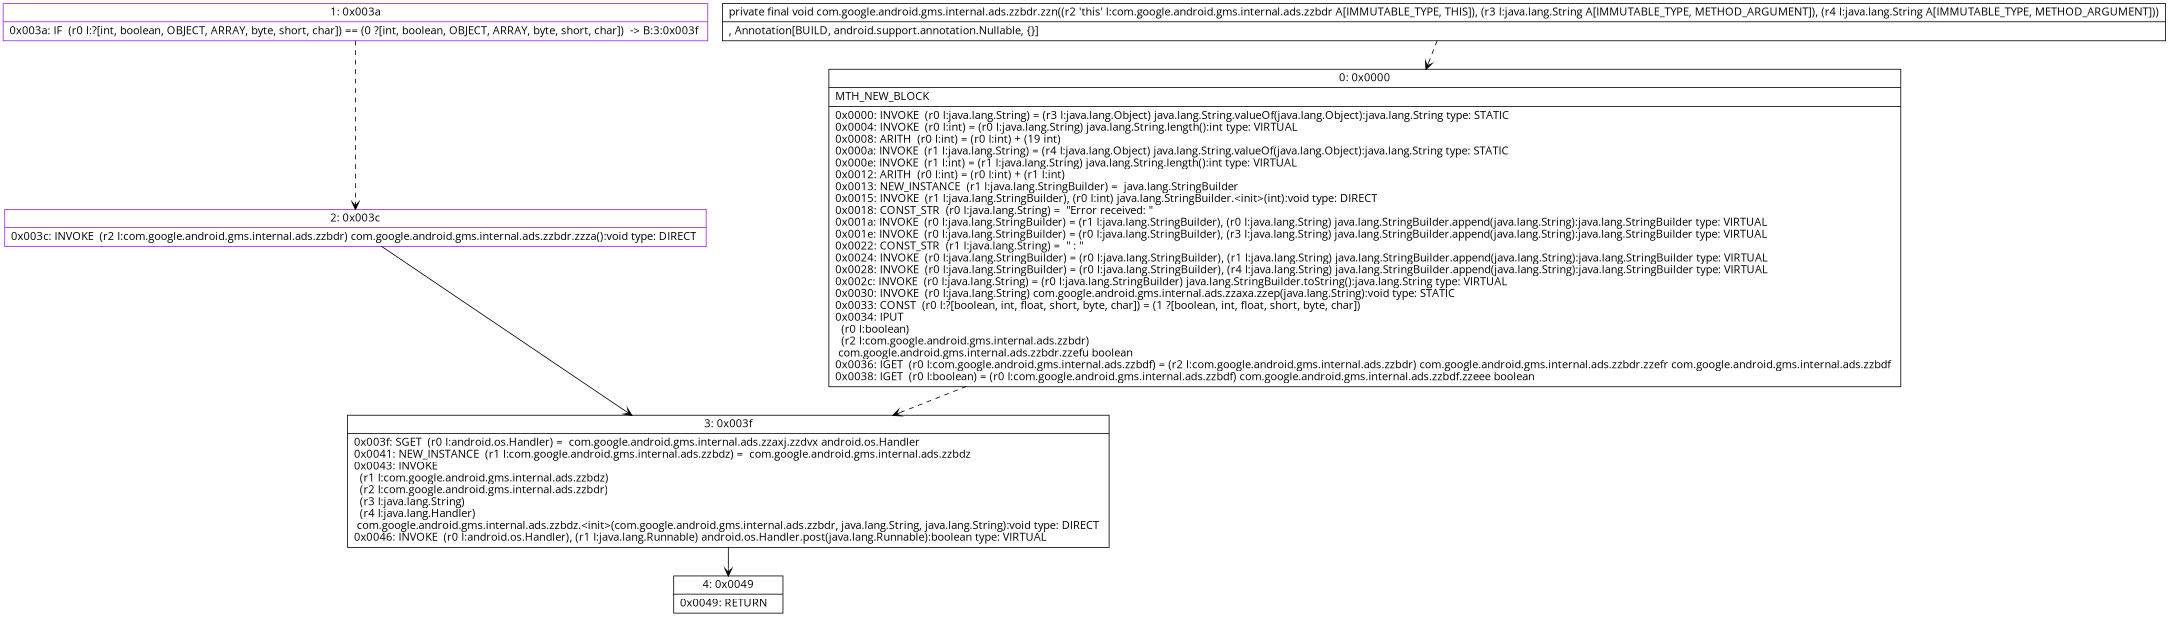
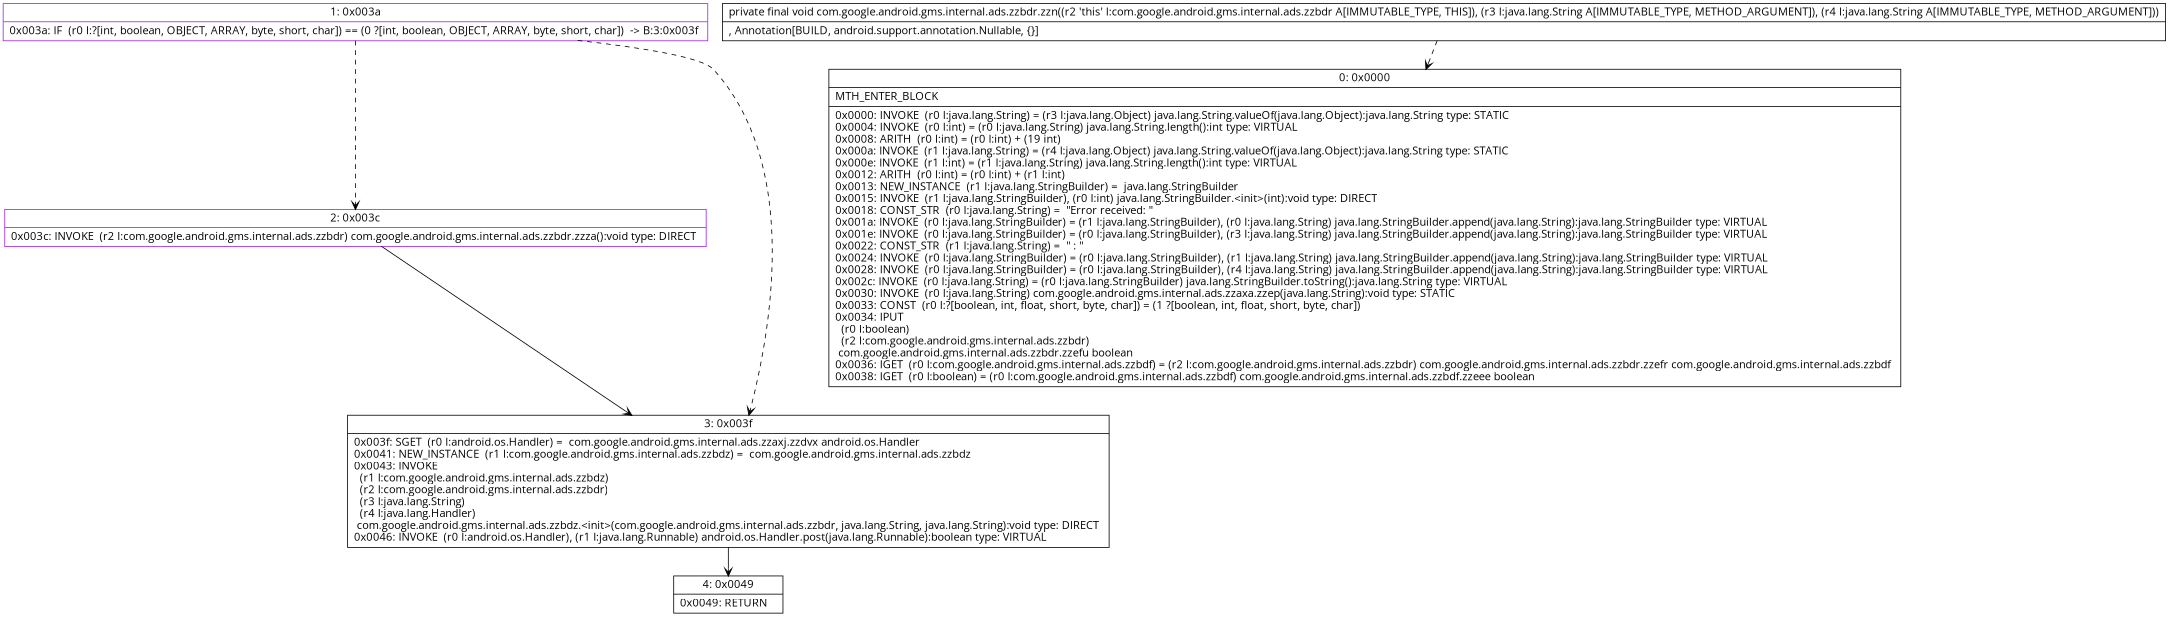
node "0: 0x0000": text "MTH_NEW_BLOCK" -> "MTH_ENTER_BLOCK"
edge "0: 0x0000" -> "3: 0x003f": now "1: 0x003a" -> "3: 0x003f"
